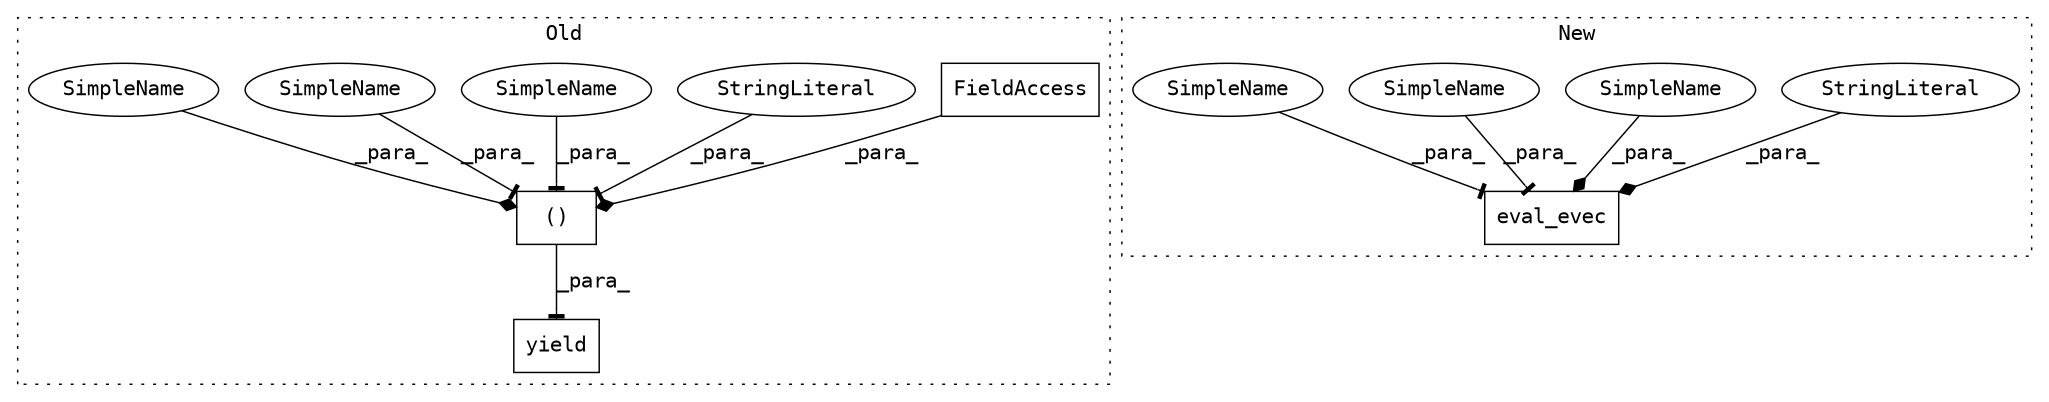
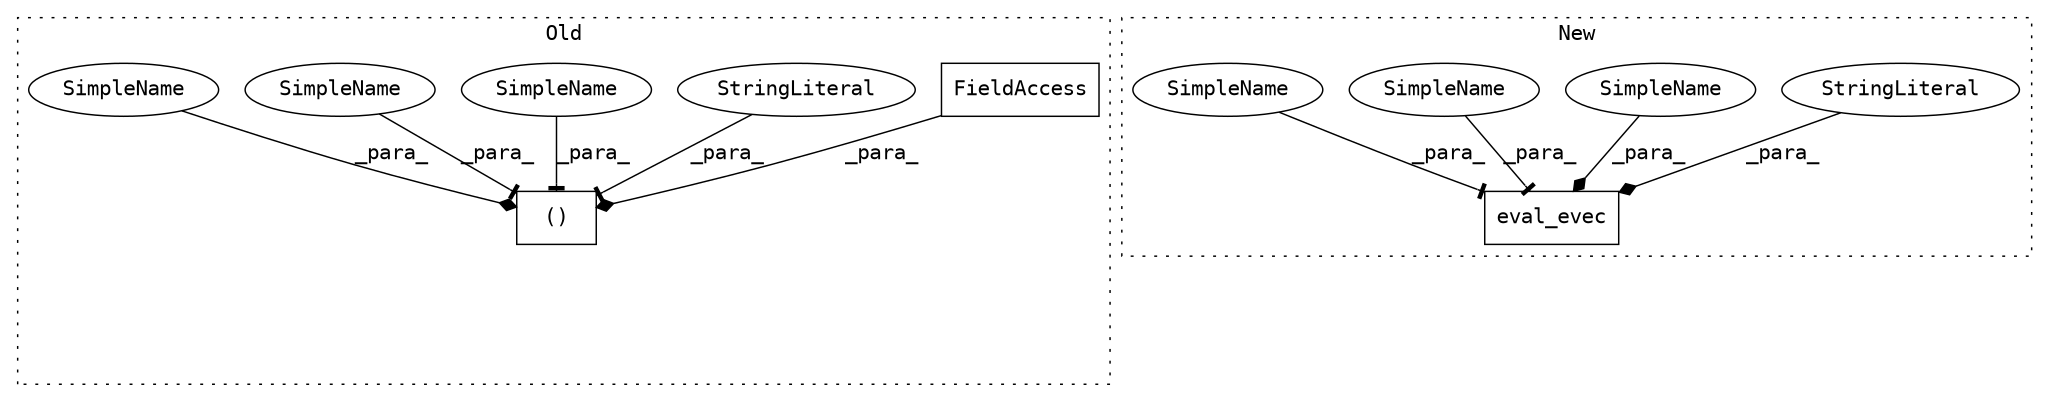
node "yield": removed
